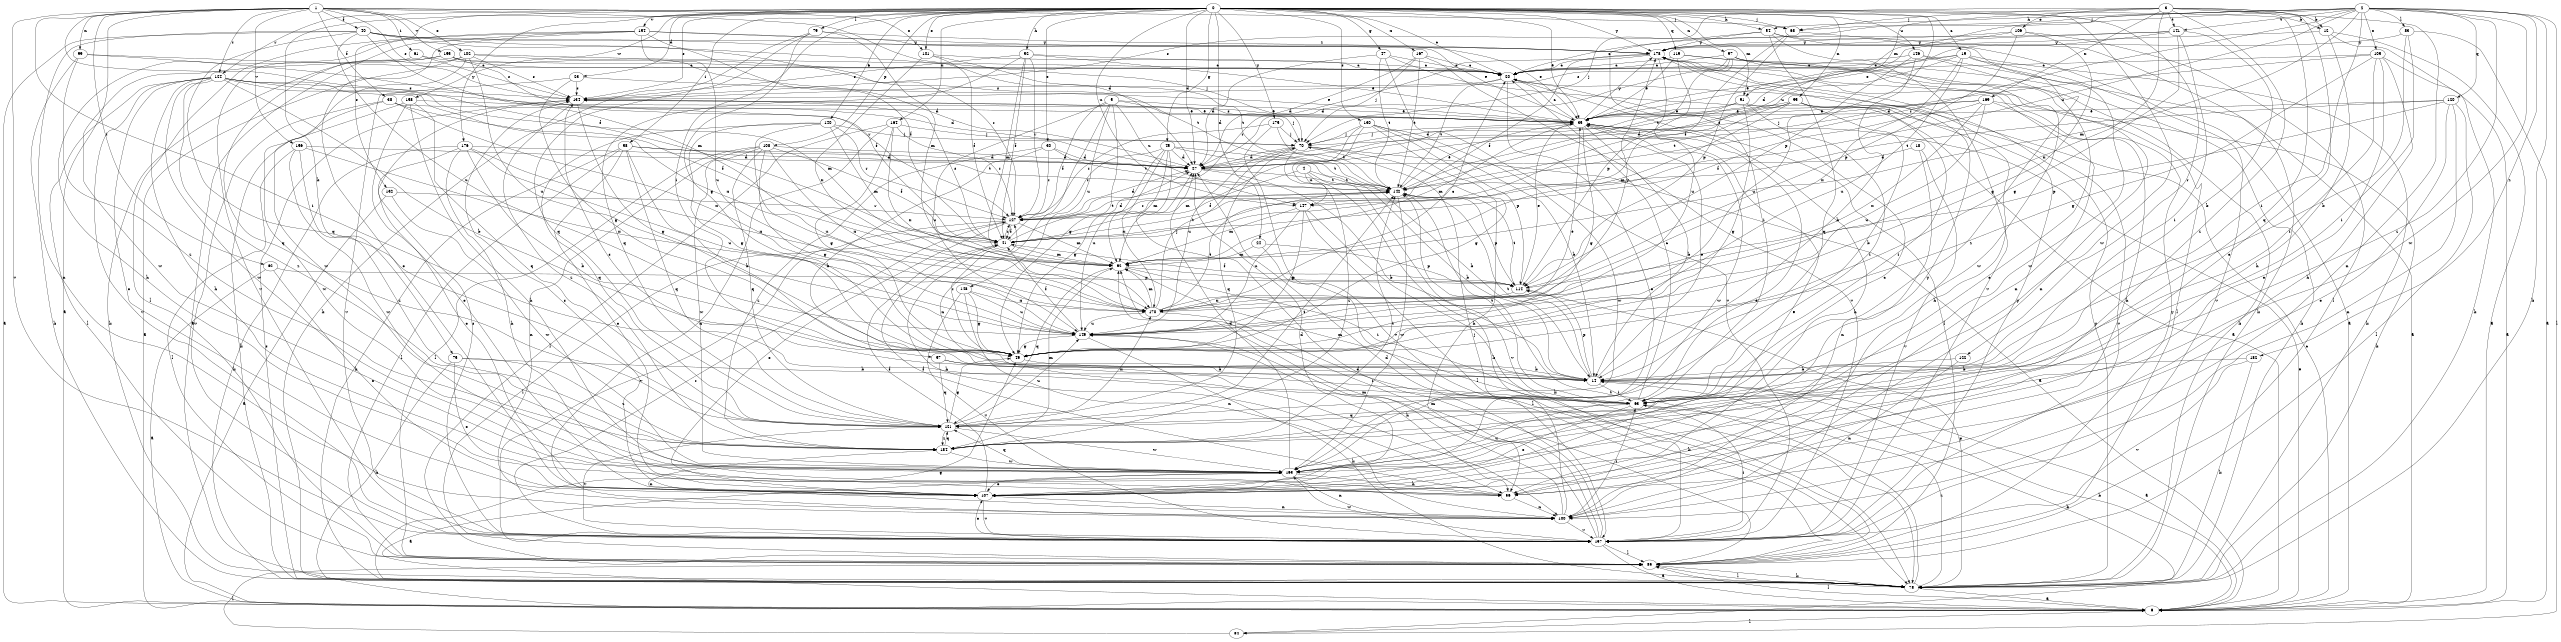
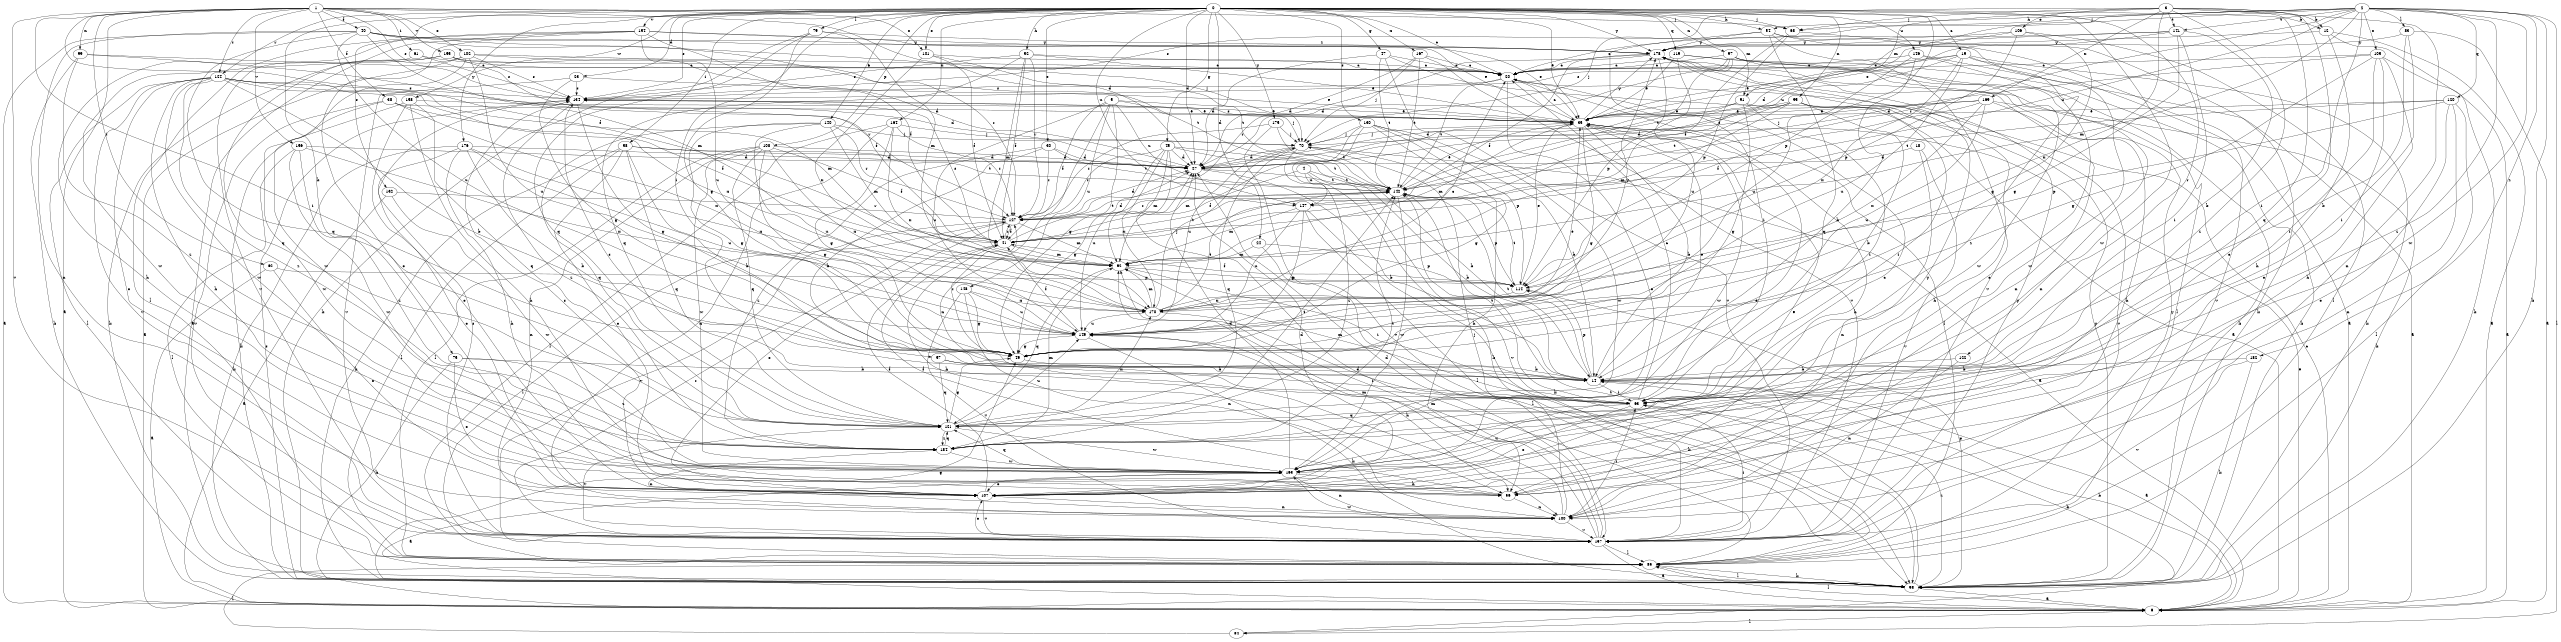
node "78": label "78" -> "98"
